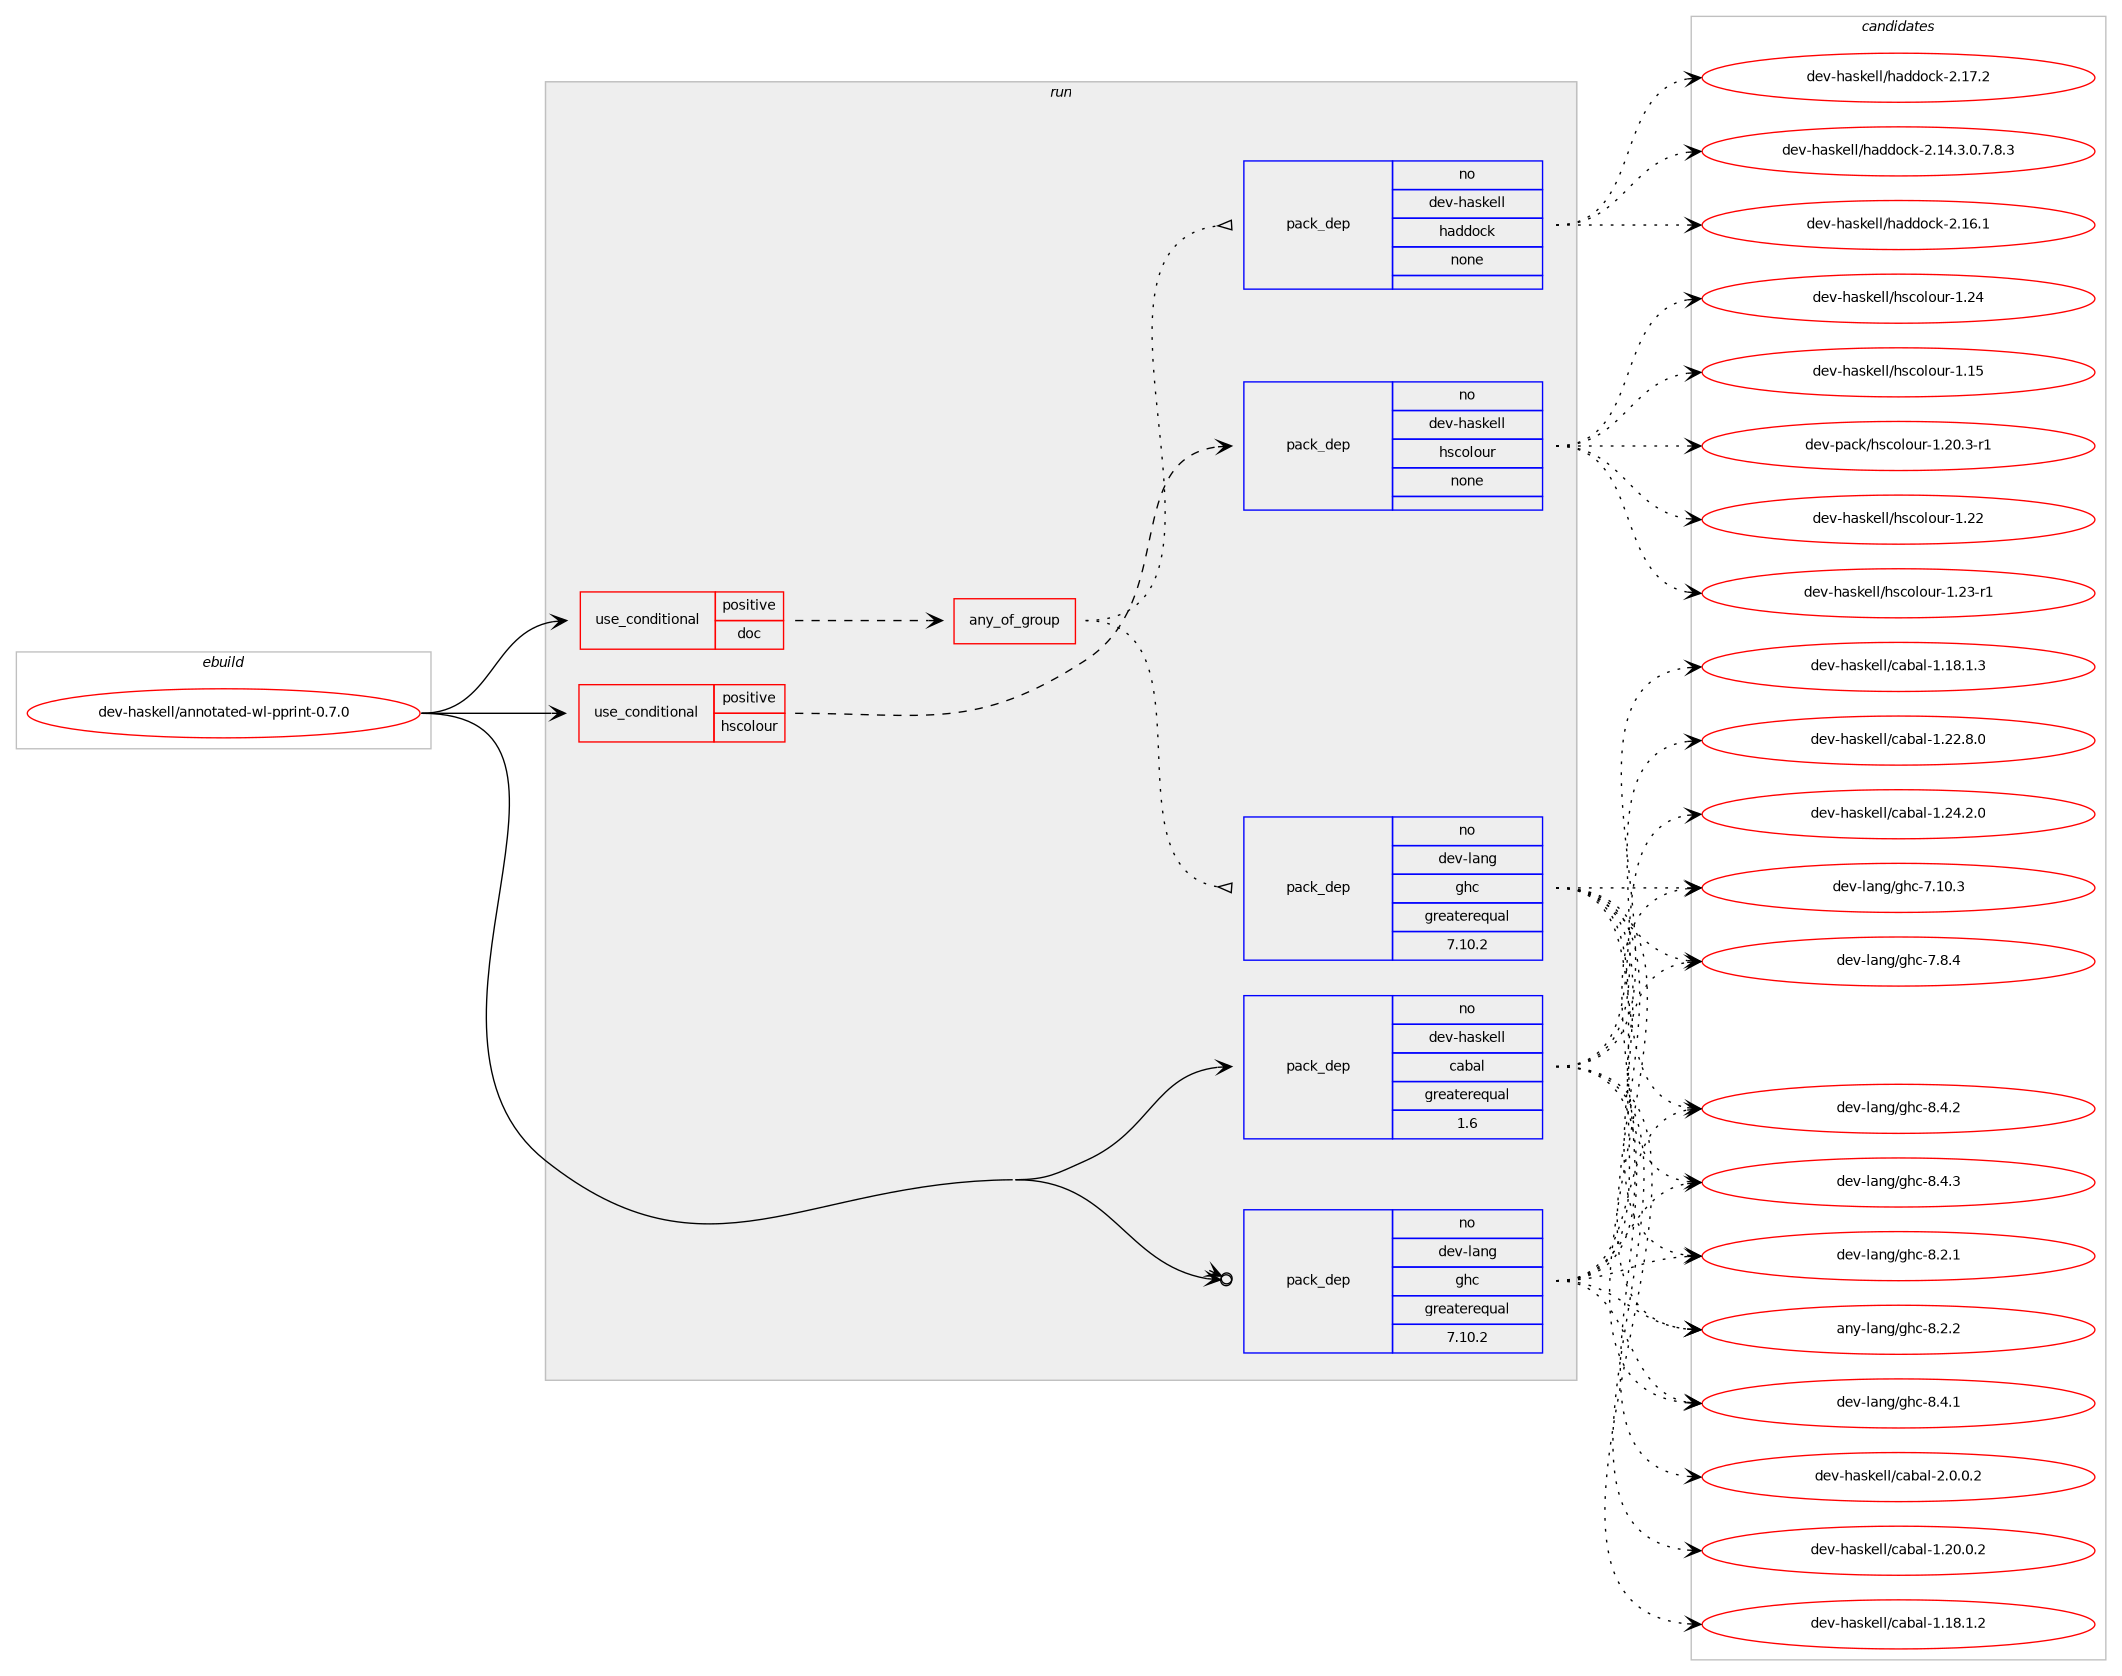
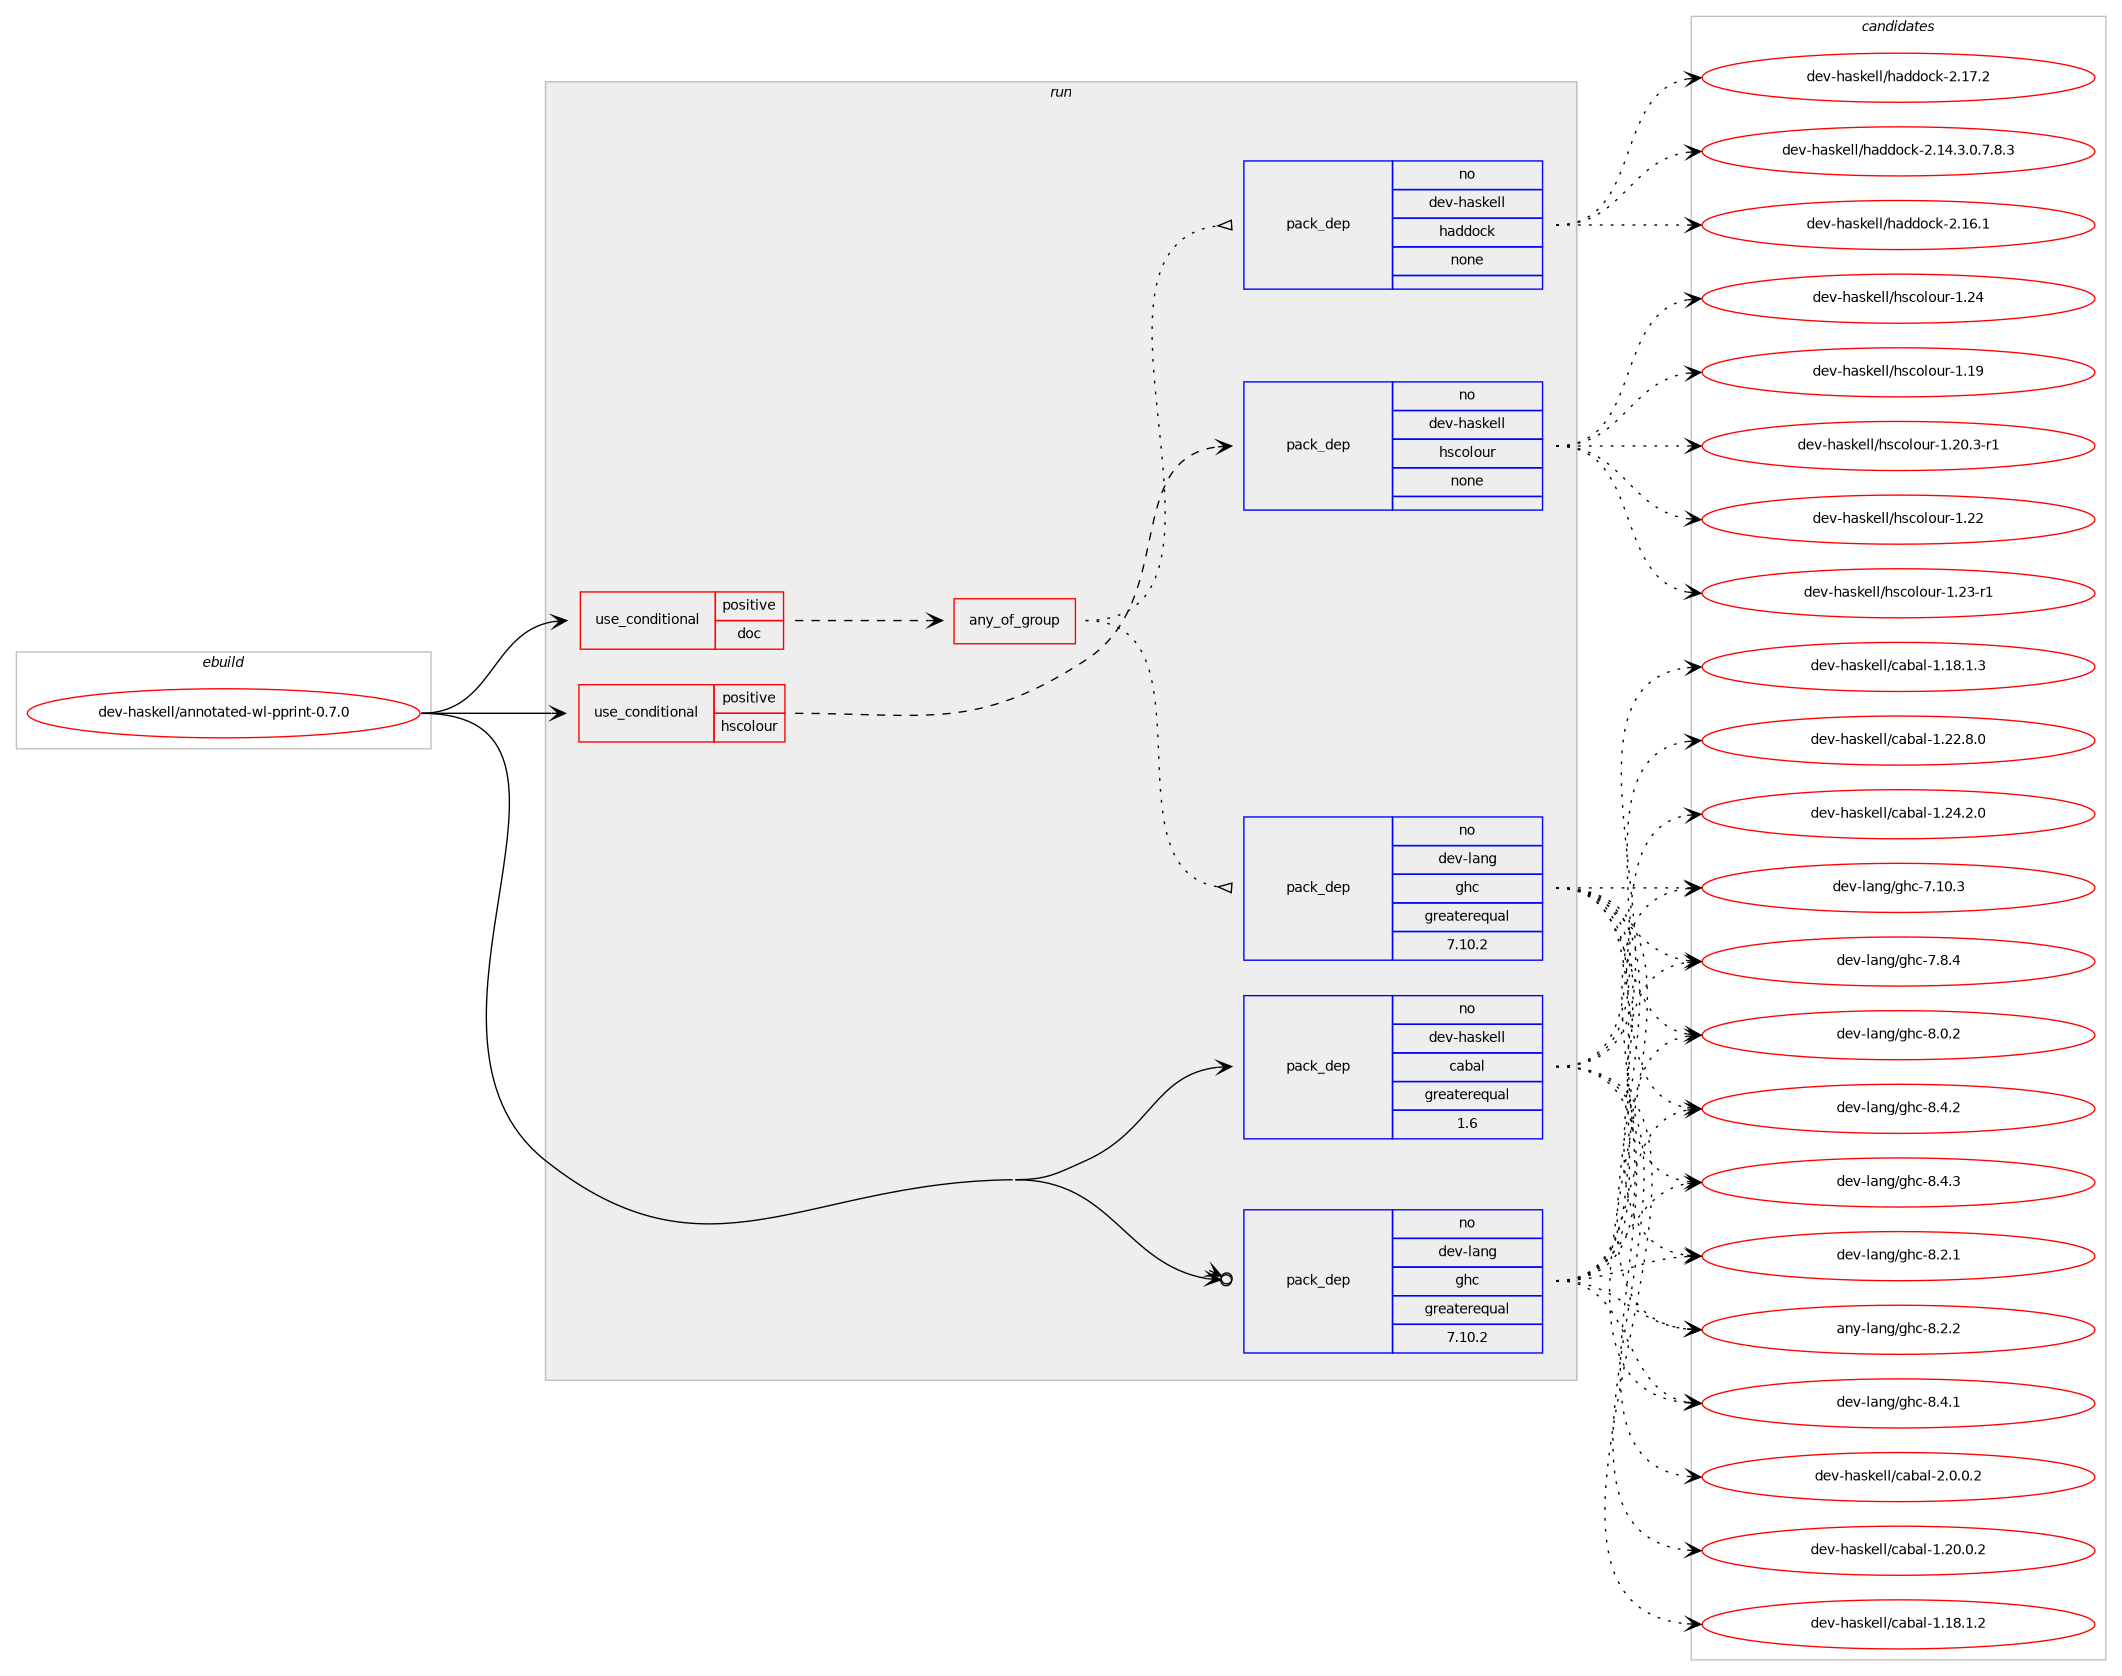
node "dev-haskell/hscolour-1.15": label "dev-haskell/hscolour-1.15" -> "dev-haskell/hscolour-1.19"
node "dev-pack/hscolour-1.20.3-r1": label "dev-pack/hscolour-1.20.3-r1" -> "dev-haskell/hscolour-1.20.3-r1"
node "dev-lang/ghc-8.0.2": added
